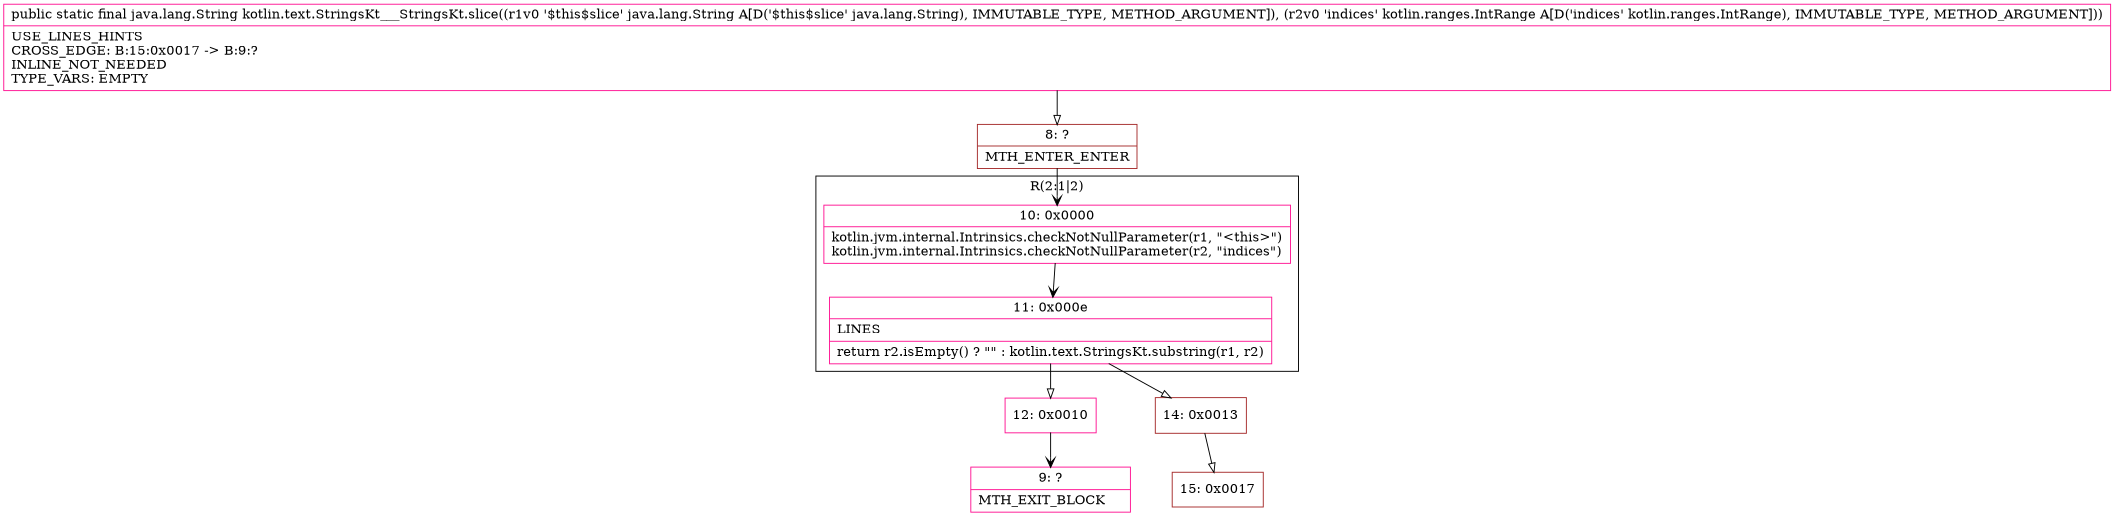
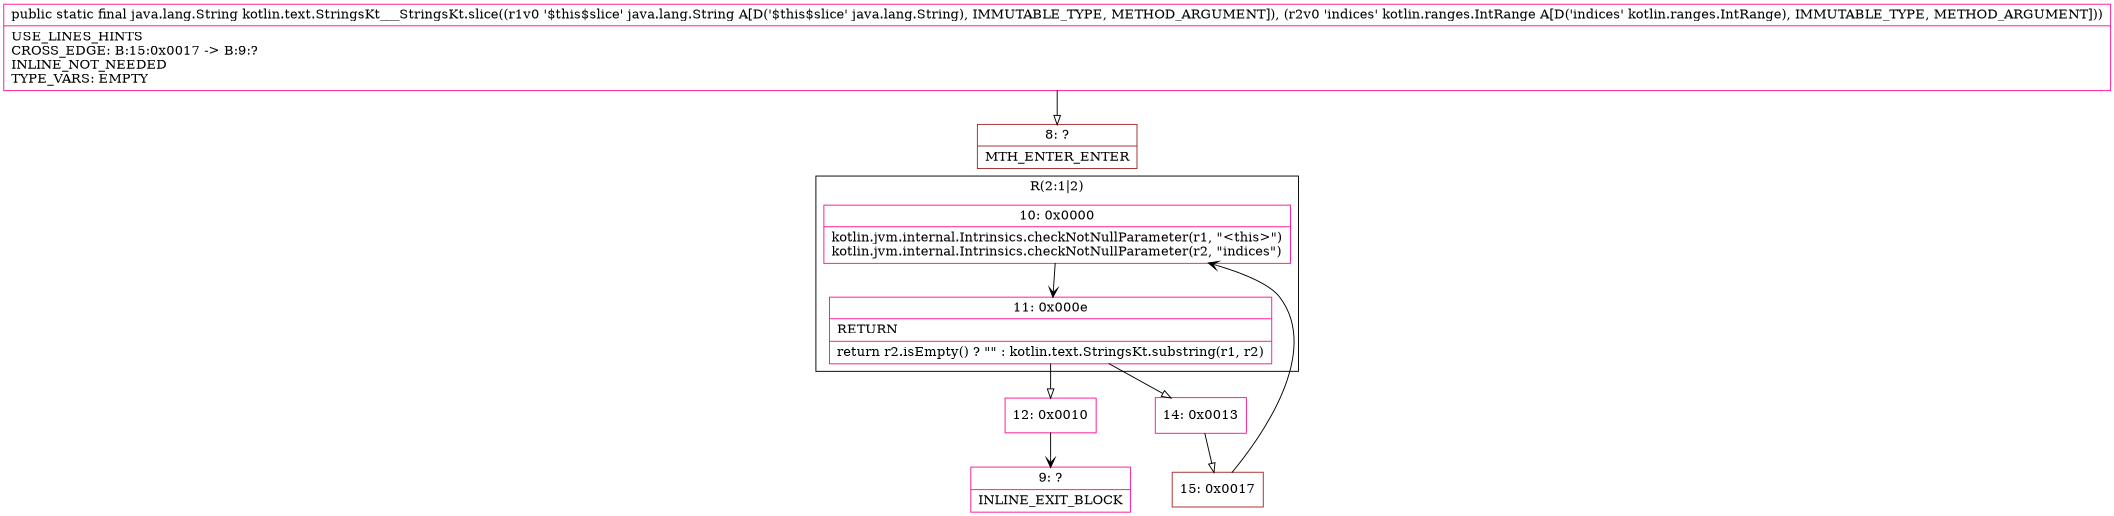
edge "8: ?" -> "10: 0x0000": now "15: 0x0017" -> "10: 0x0000"
node "11: 0x000e": text "LINES" -> "RETURN"
node "14: 0x0013": color brown -> deeppink
node "9: ?": text "MTH_EXIT_BLOCK" -> "INLINE_EXIT_BLOCK"
